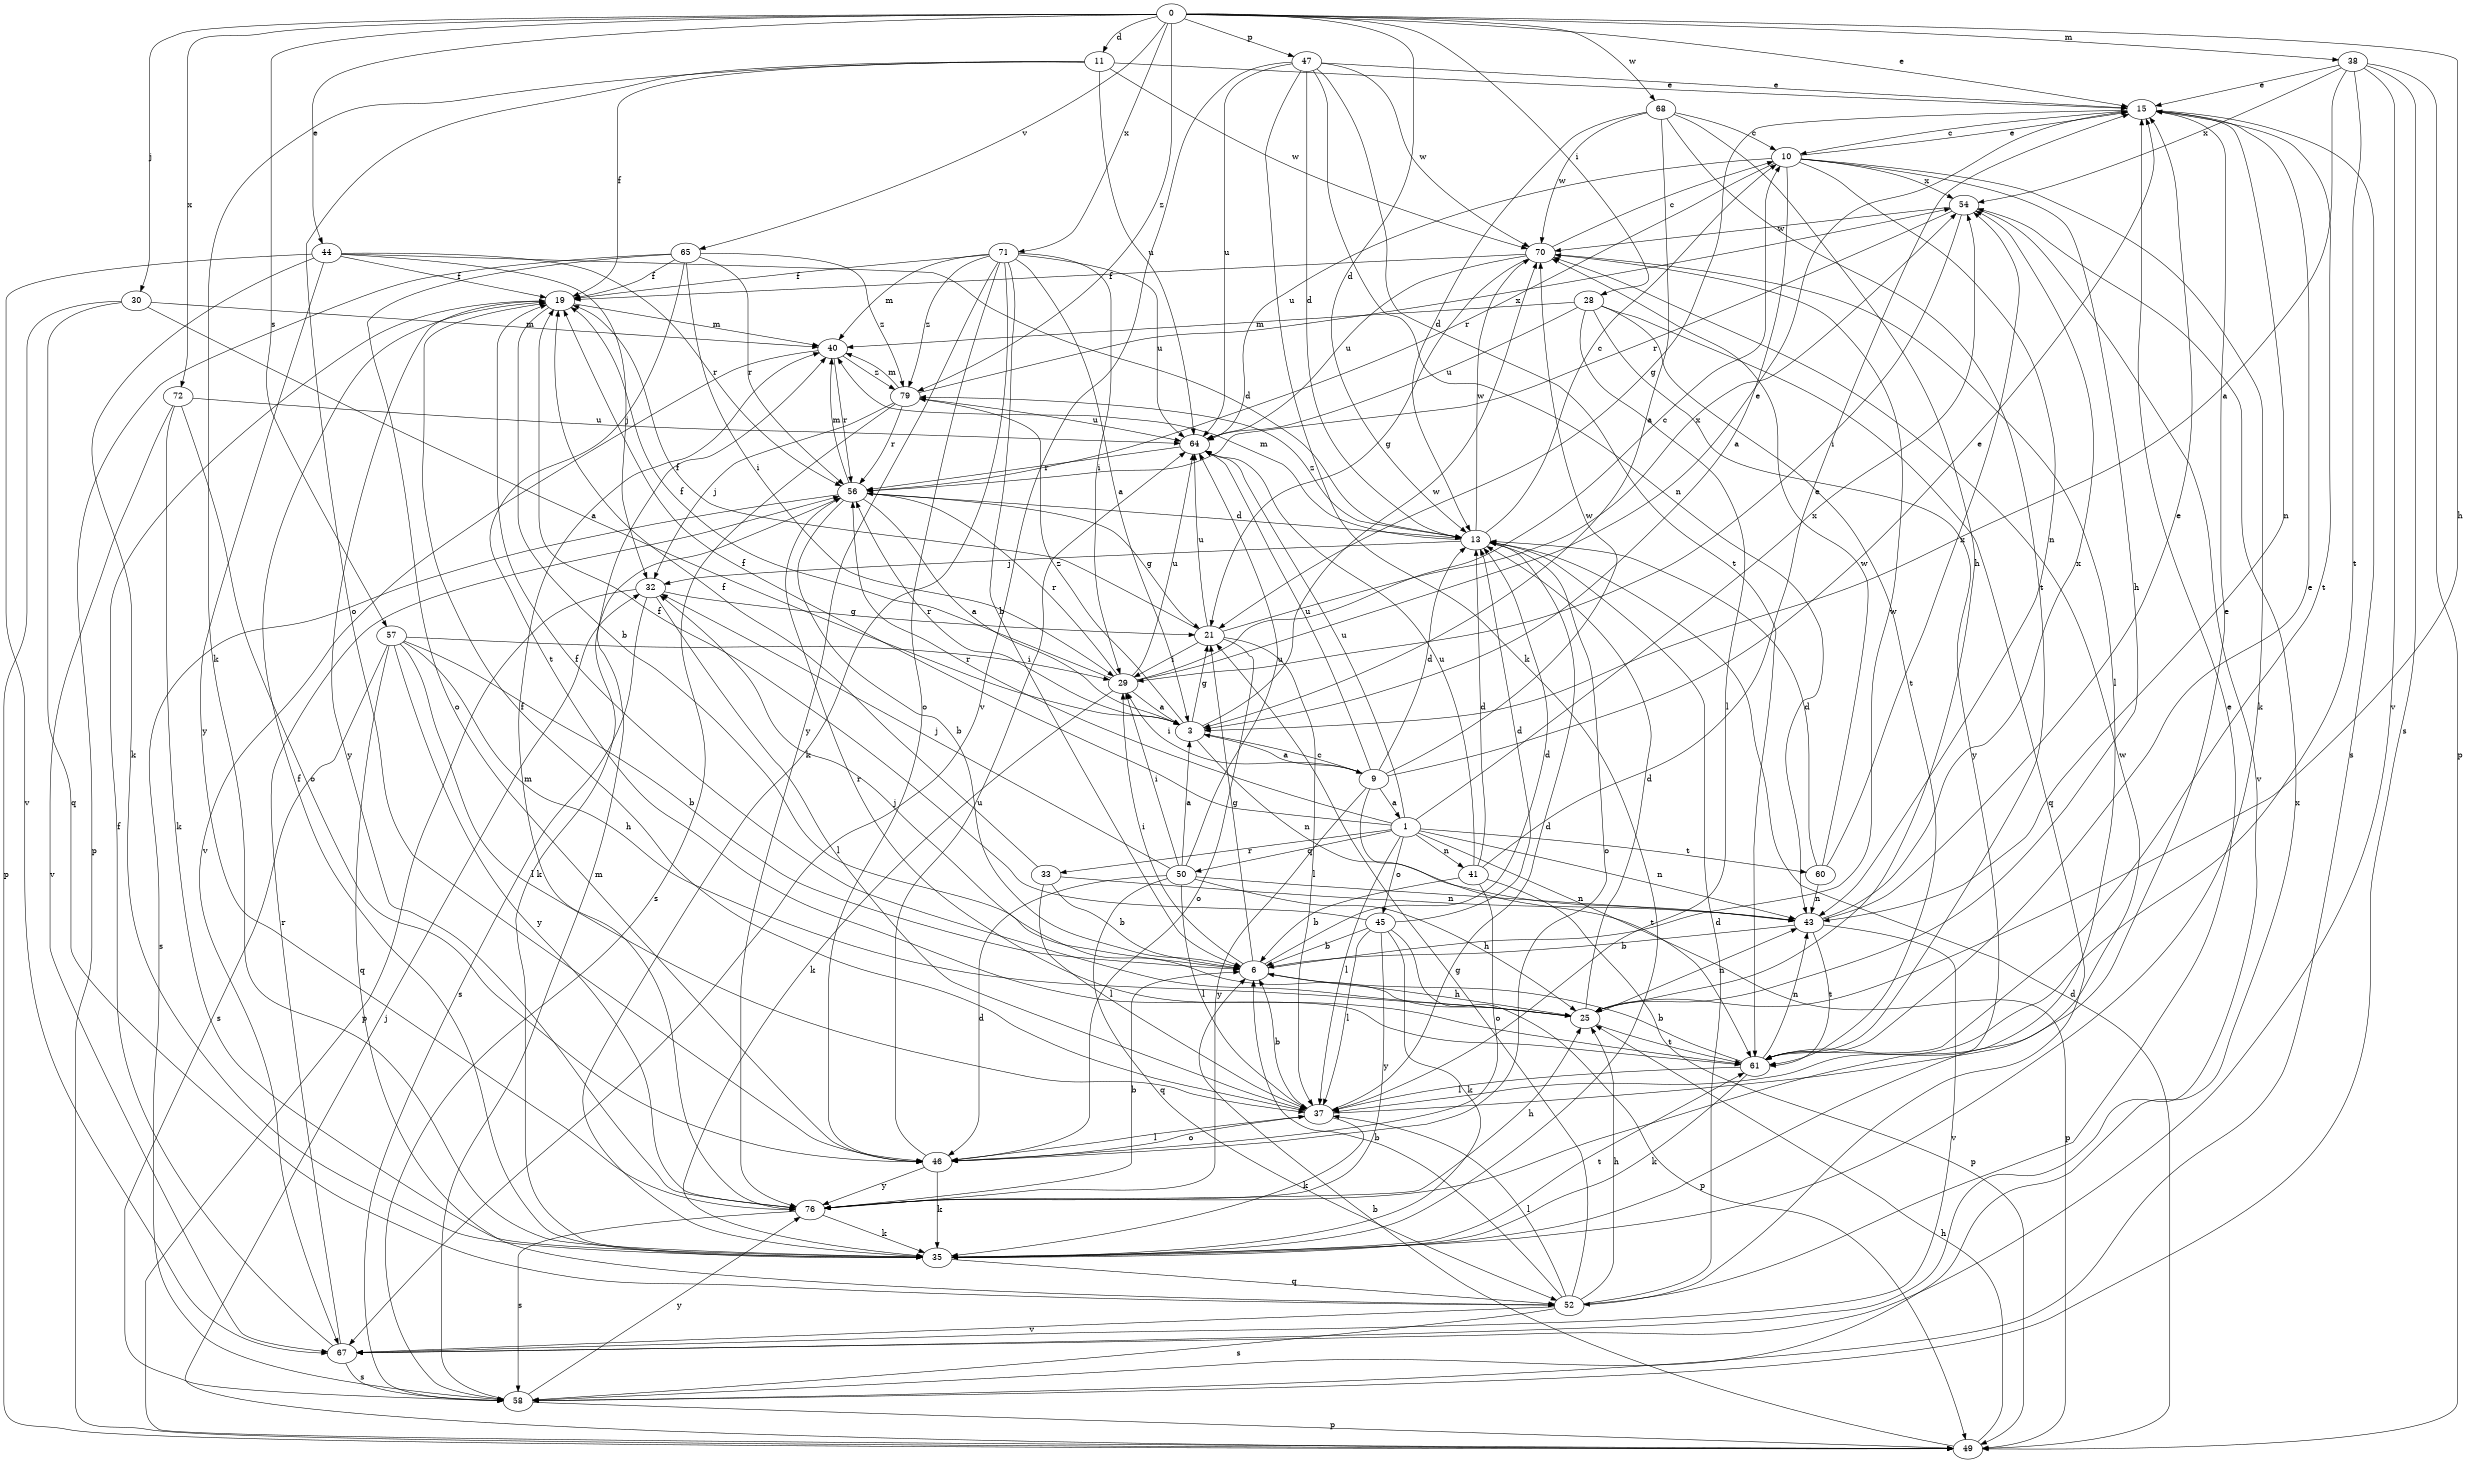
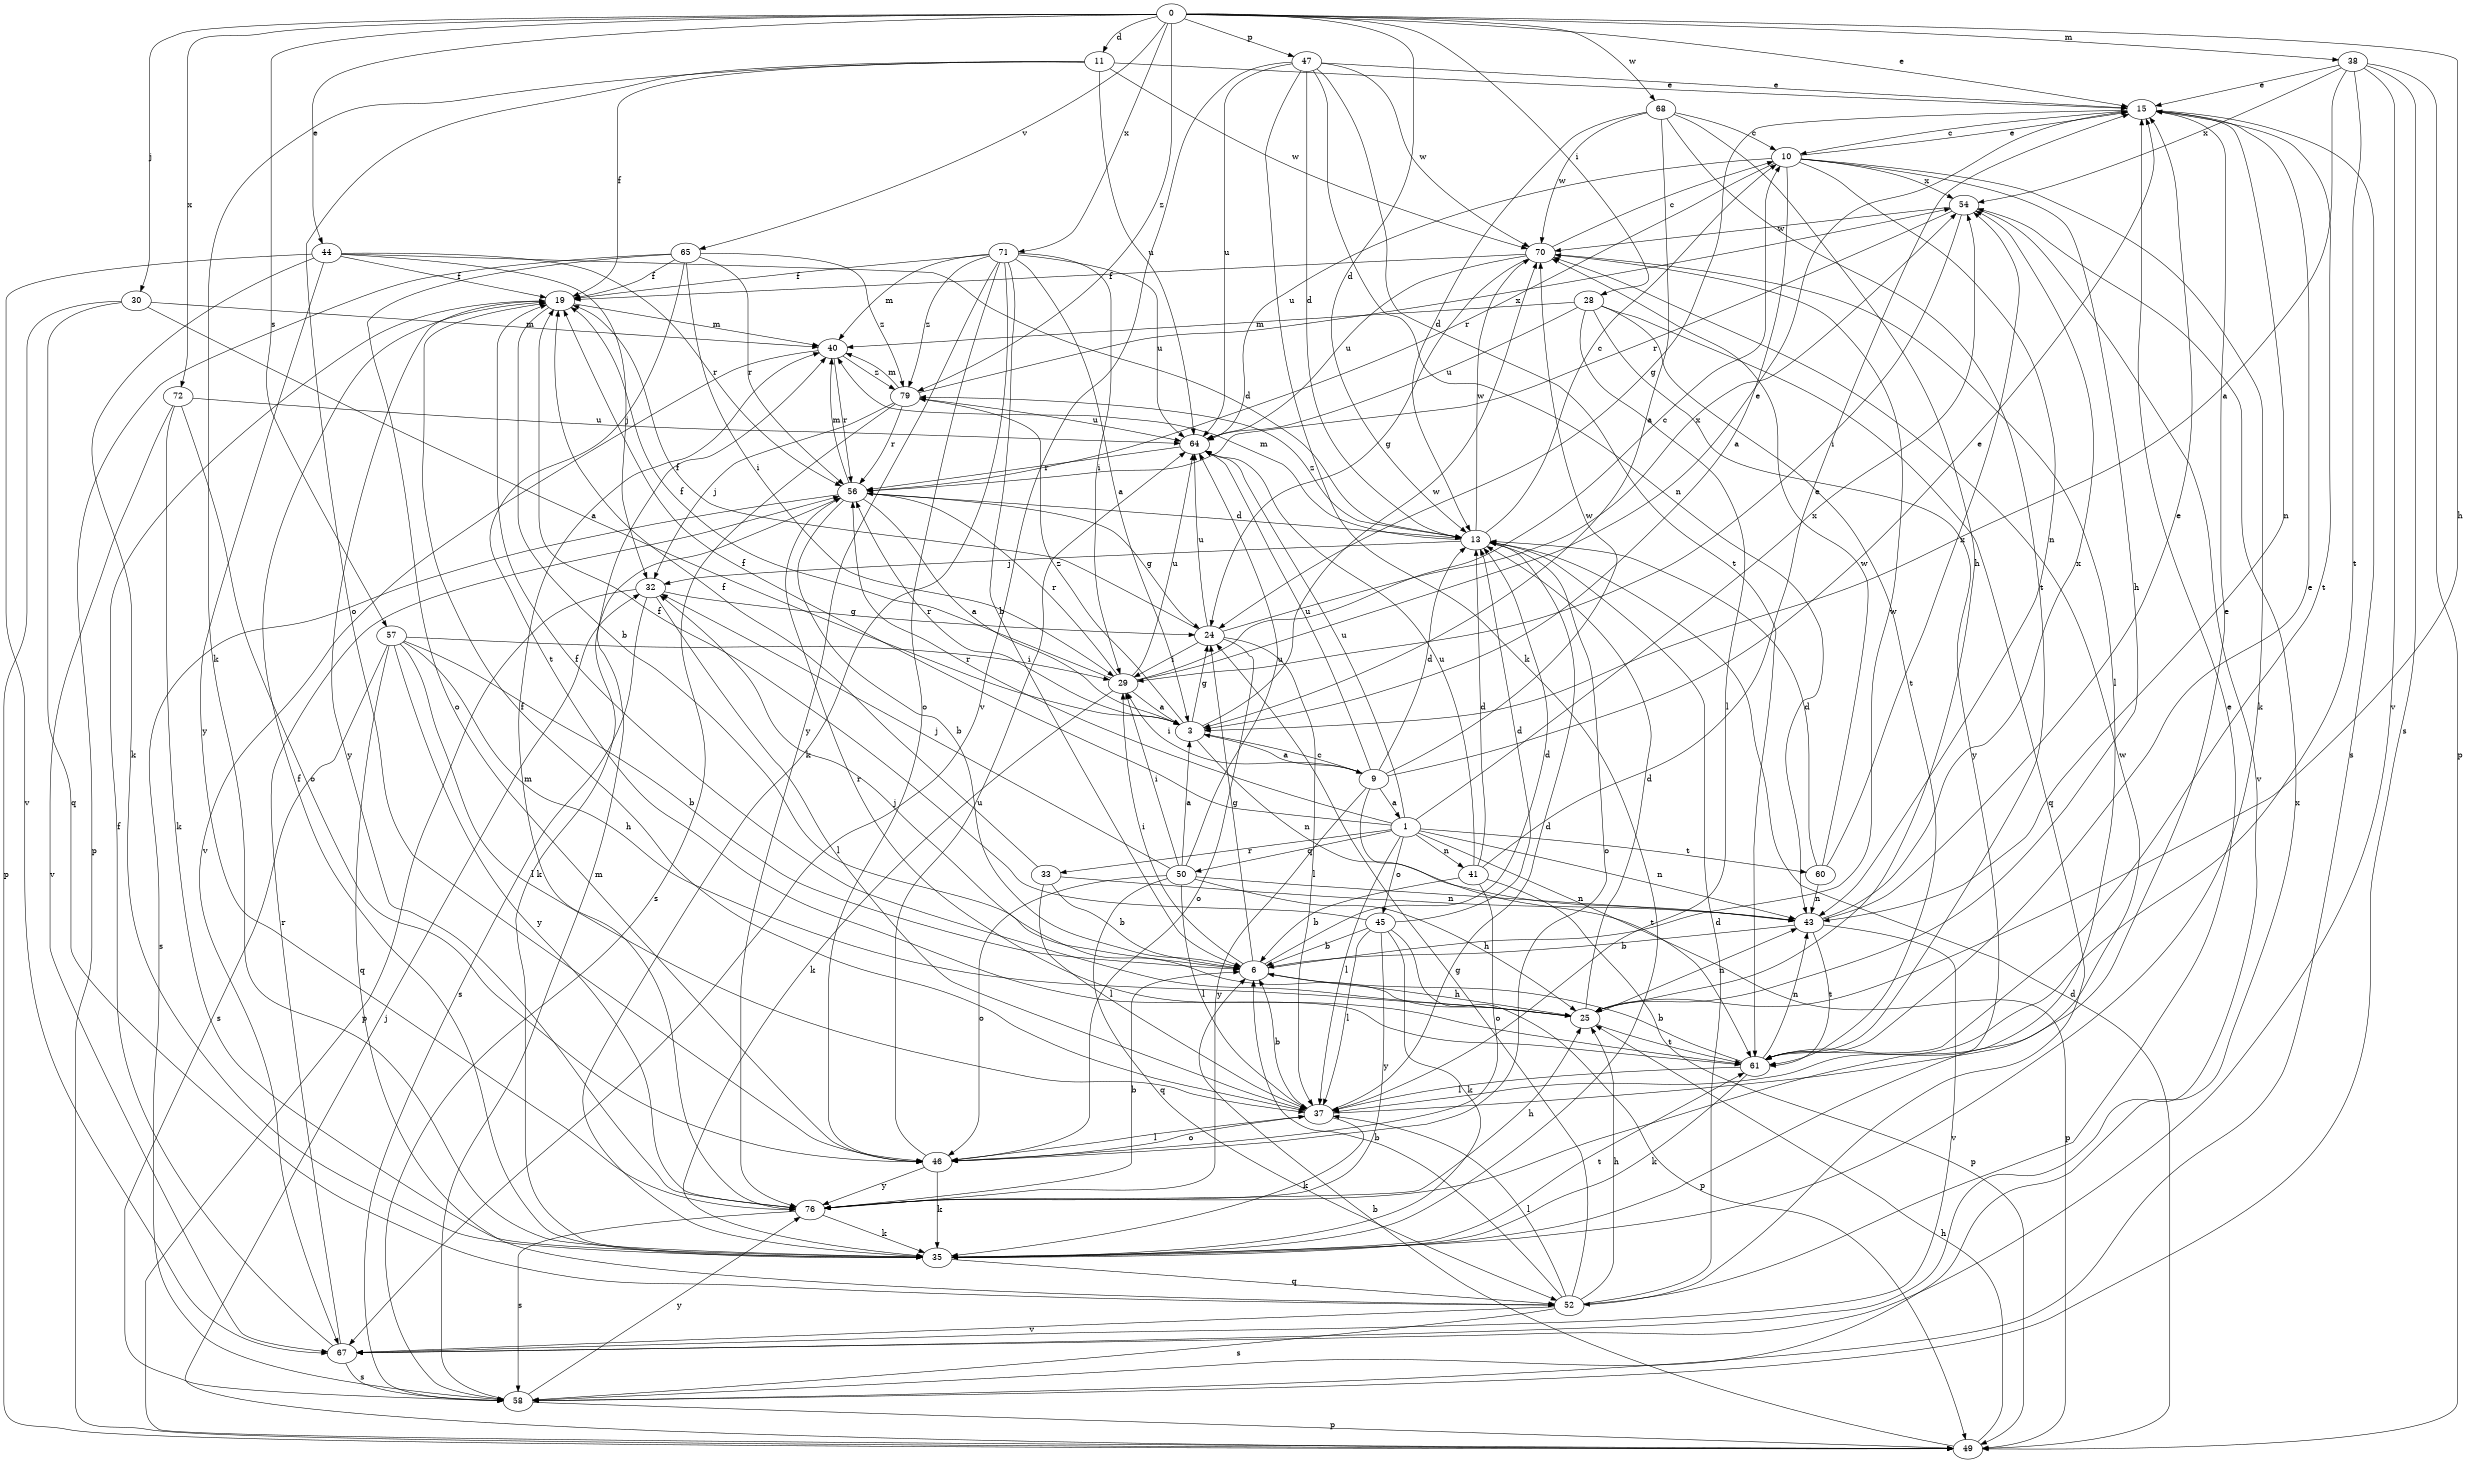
node "21": label "21" -> "24"
edge "50" -> "46": label "d" -> "o"
